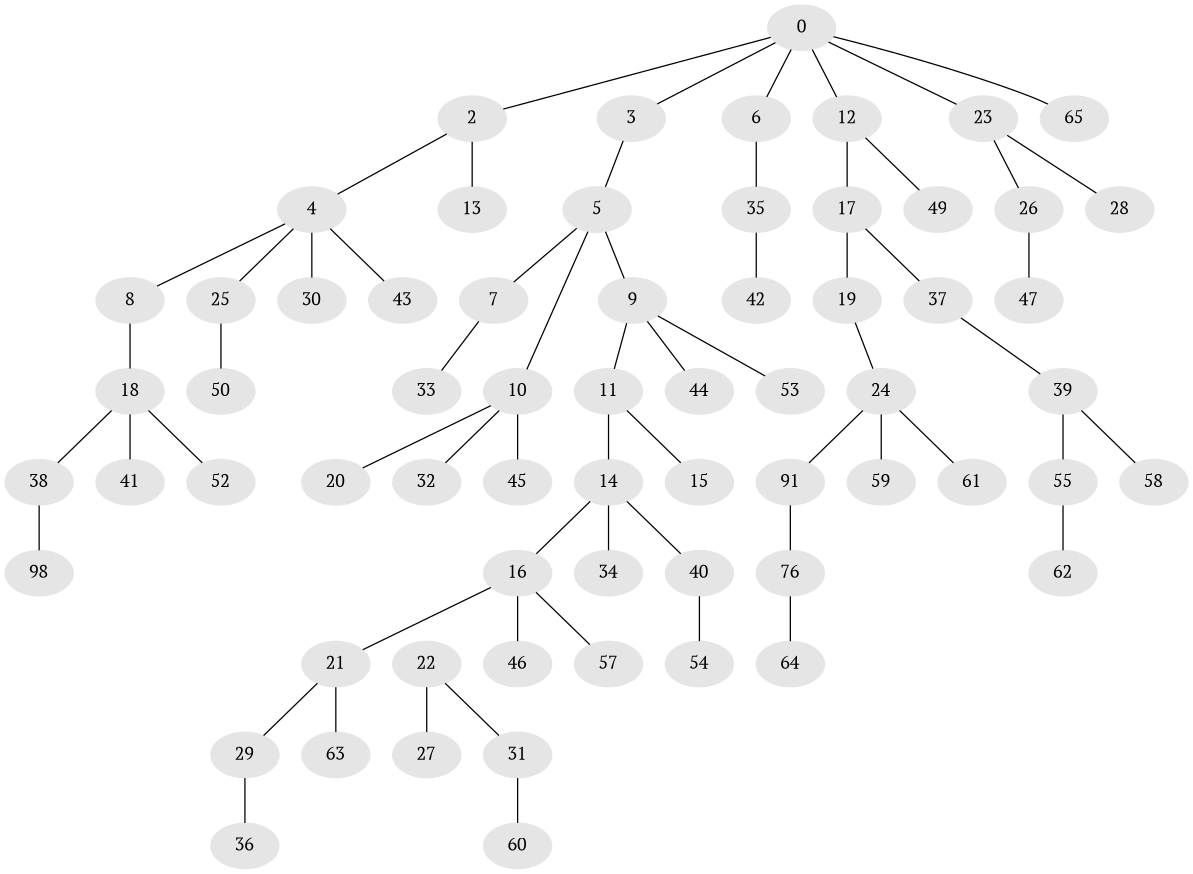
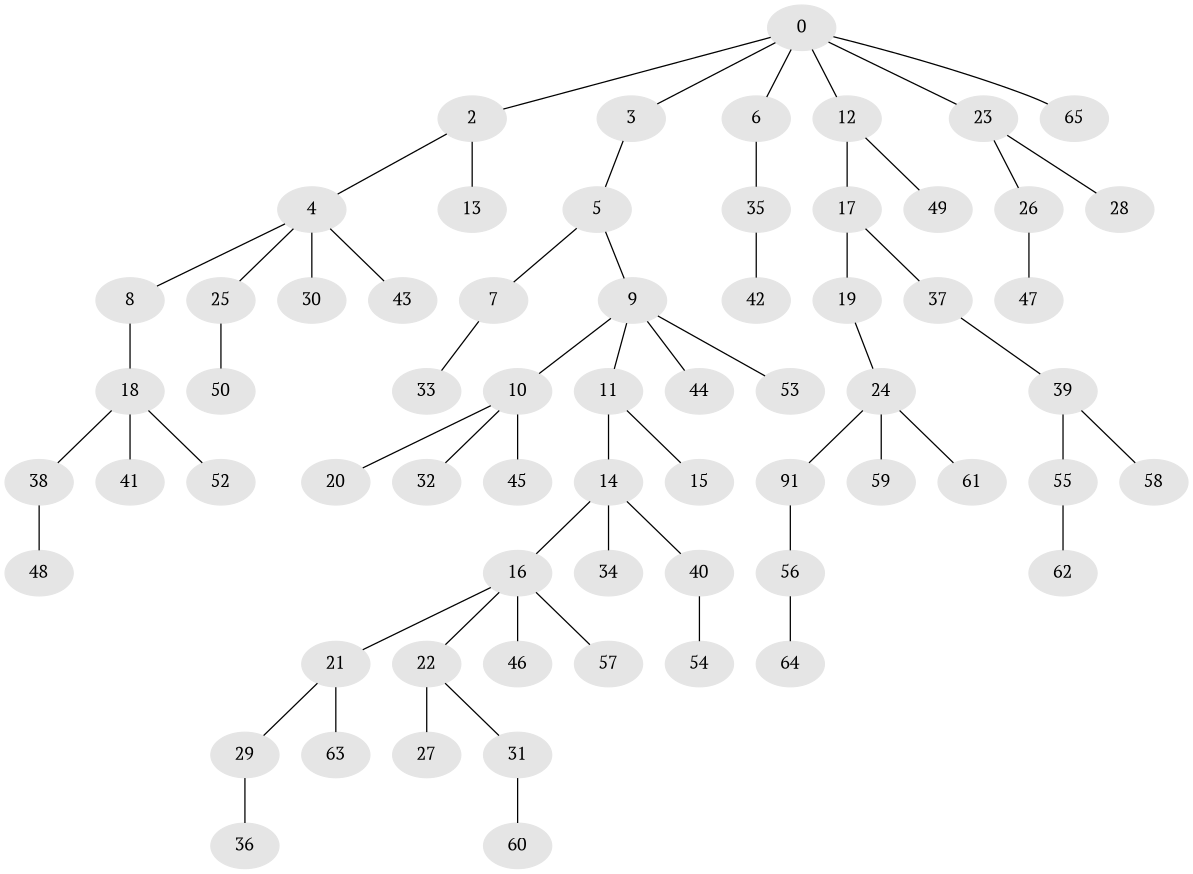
edge "5" -- "10": now "9" -- "10"
node "98": label "98" -> "48"
node "76": label "76" -> "56"
edge "16" -- "22": added
